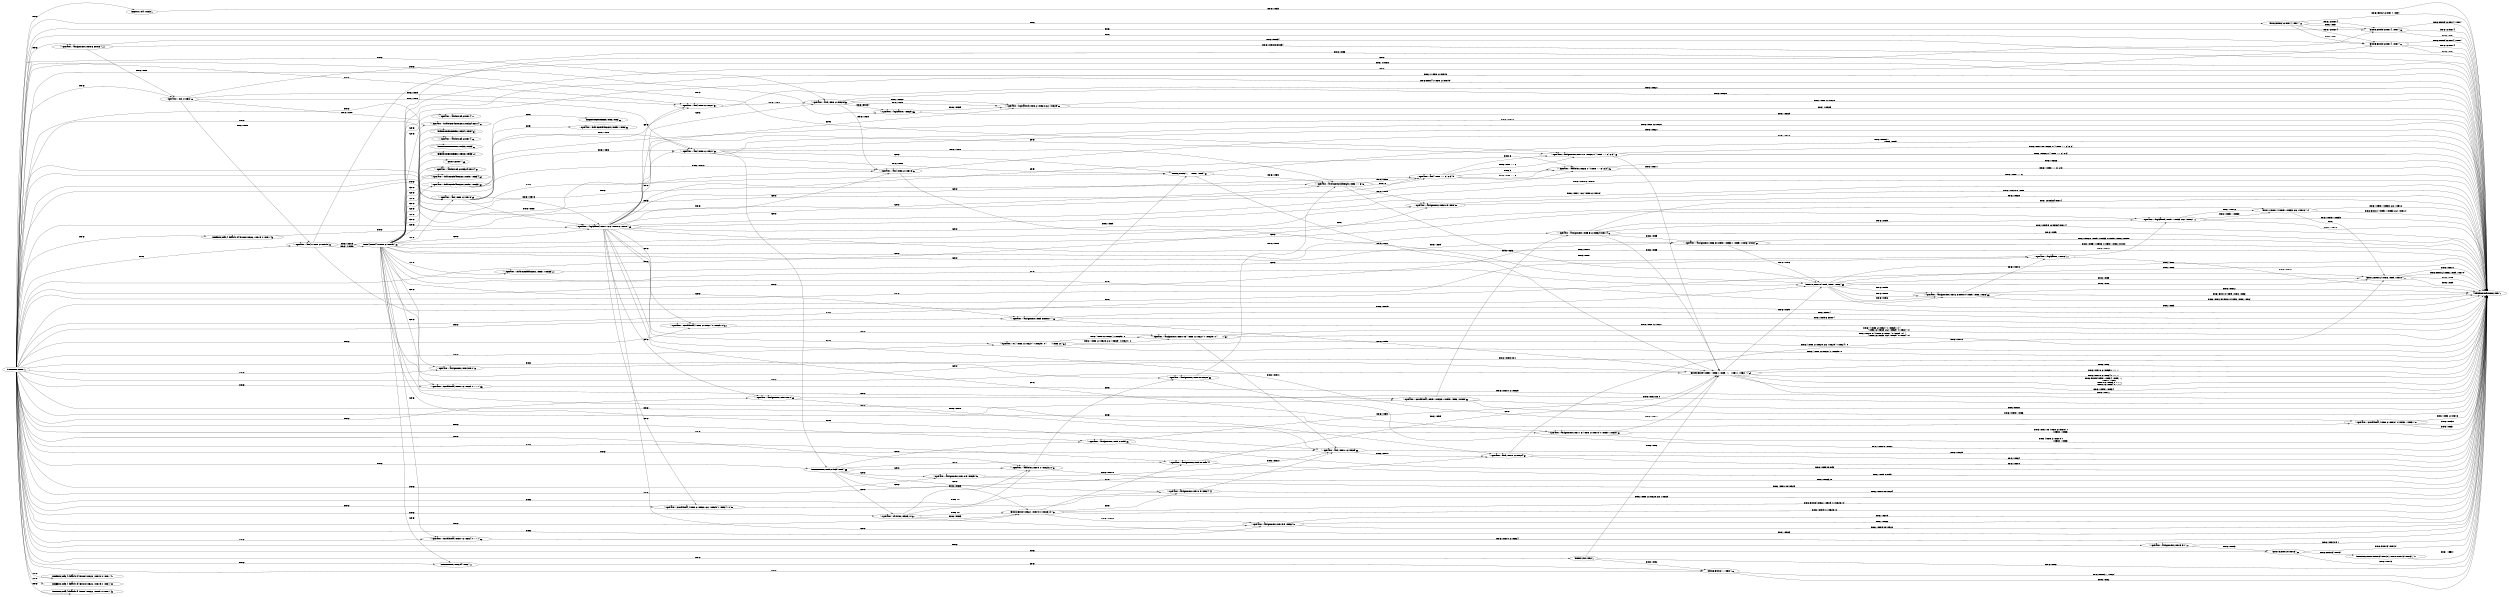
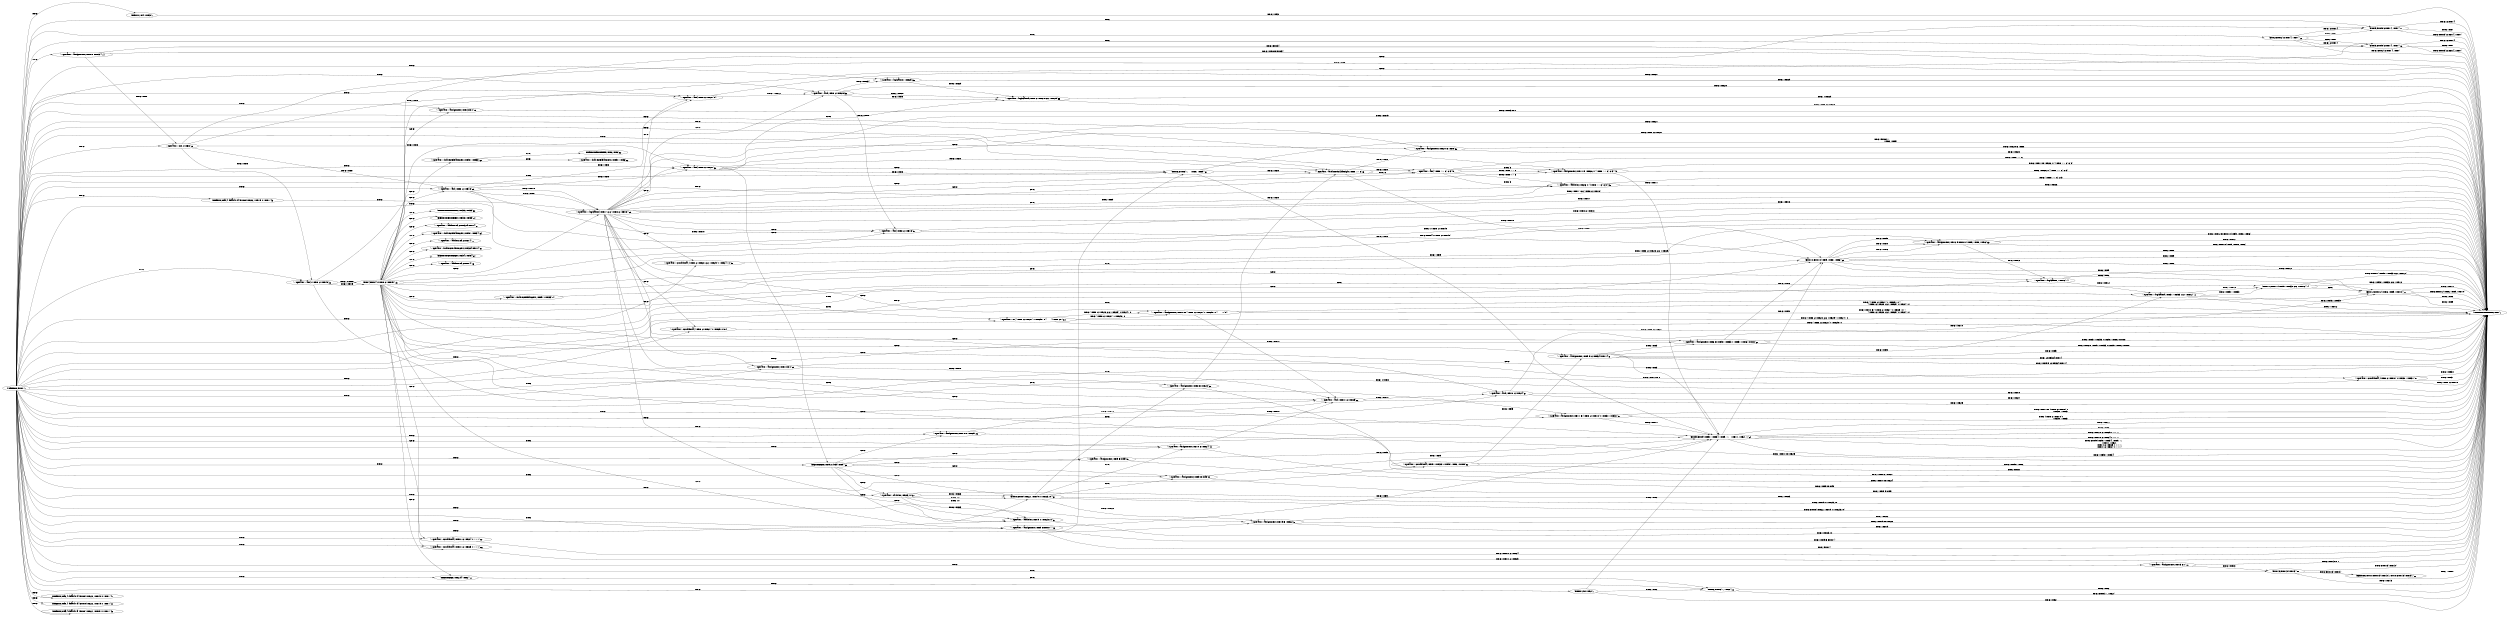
edge "(<operator>.and,VAR8 & VAR27)" -> "(<operator>.and,VAR8 & VAR28)": label "DDG: VAR8" -> "DDG: !VAR12"
node "(FUN7,FUN7())": removed
edge "(<operator>.addition,VAR19 + VAR23/10)" -> "(<operator>.assignment,VAR8 = VAR20)": now "(FUN8,FUN8(VAR22, VAR19 + VAR23/10))" -> "(<operator>.assignment,VAR8 = VAR20)"
